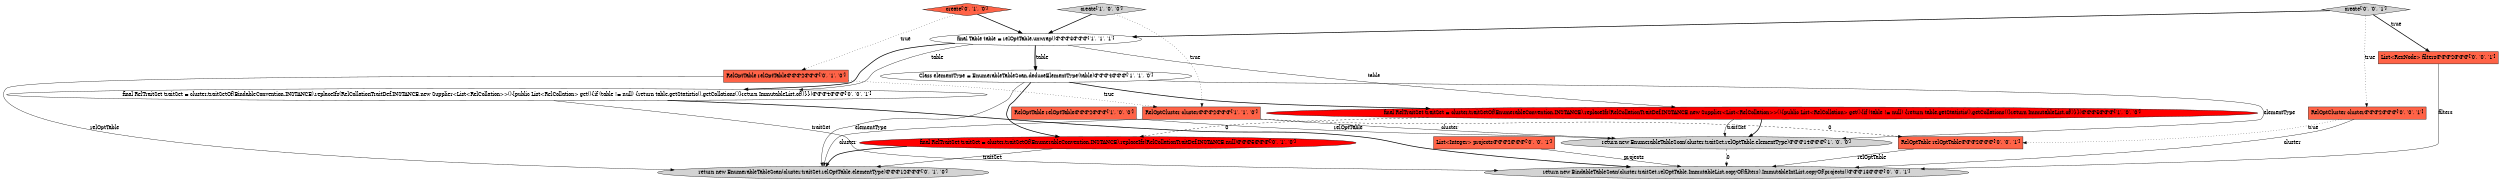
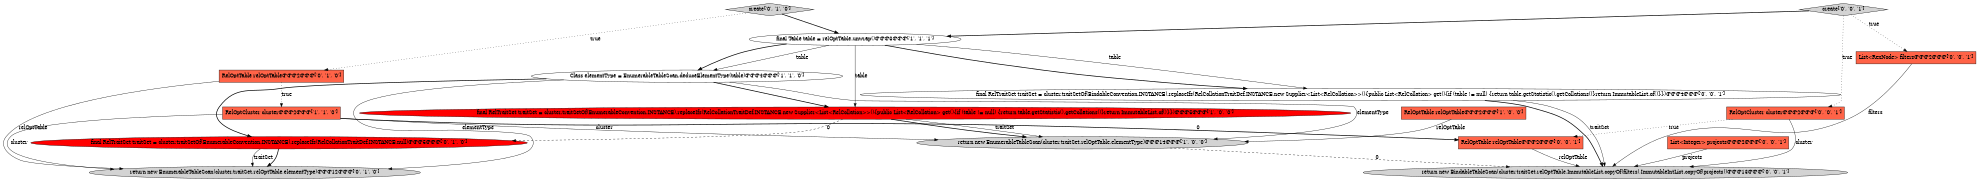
node "create['0', '1', '0']": fillcolor tomato -> lightgray
node "create['1', '0', '0']": removed
edge "create['0', '0', '1']" -> "List<RexNode> filters@@@2@@@['0', '0', '1']": style bold -> dotted
edge "RelOptCluster cluster@@@2@@@['1', '1', '0']" -> "RelOptTable relOptTable@@@2@@@['0', '0', '1']": style dashed -> bold
